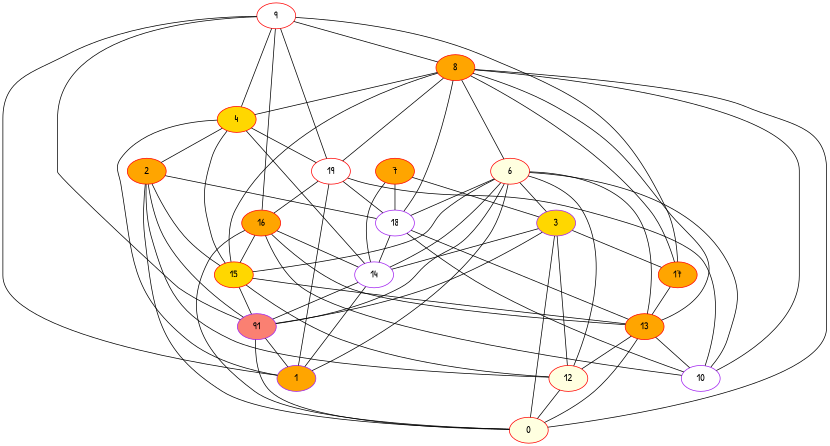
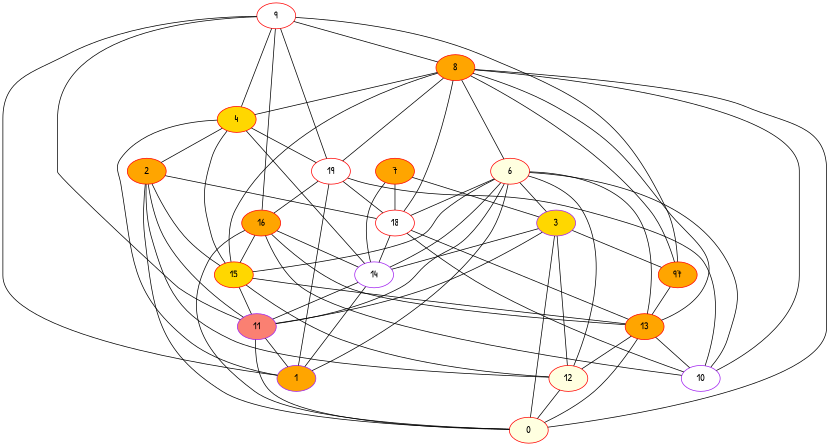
node "18": color purple -> red
node "17": label "17" -> "97"
node "91": label "91" -> "11"
